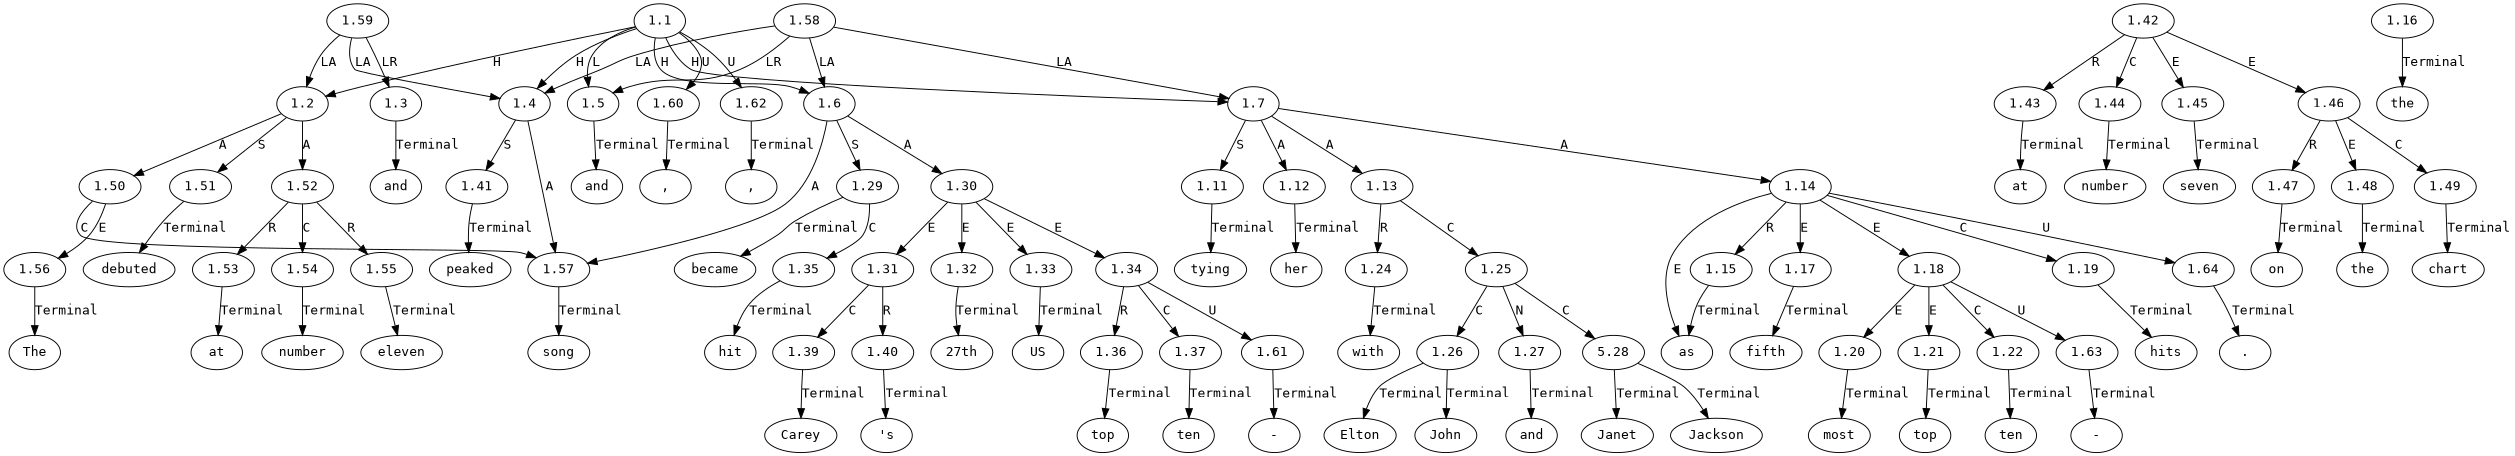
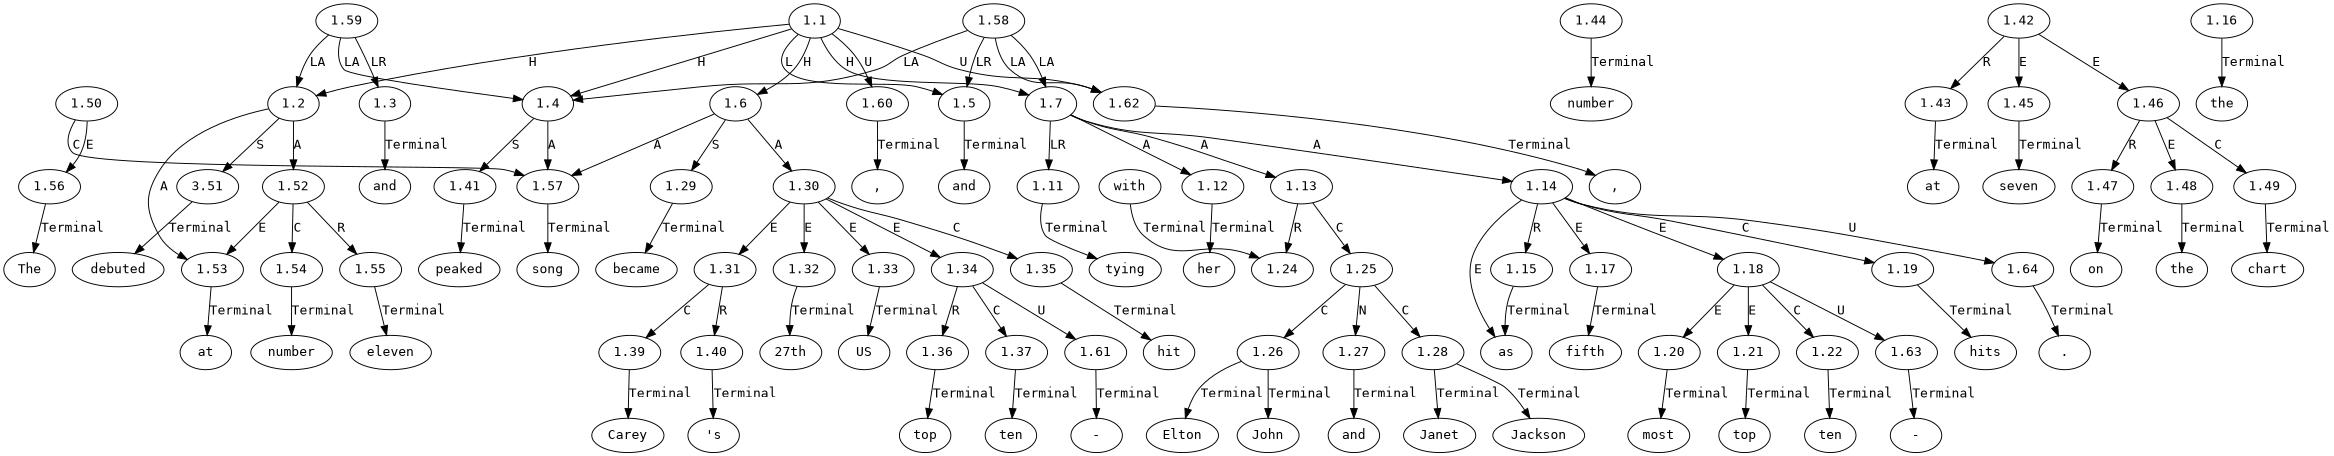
edge "1.58" -> "1.6": now "1.58" -> "1.62"
edge "1.42" -> "1.44": removed, label "C"
edge "1.2" -> "1.50": now "1.2" -> "1.53"
edge "1.7" -> "1.11": label "S" -> "LR"
node "1.51": label "1.51" -> "3.51"
edge "1.52" -> "1.53": label "R" -> "E"
edge "1.29" -> "1.35": now "1.30" -> "1.35"
edge "1.24" -> "with": reversed
node "5.28": label "5.28" -> "1.28"
